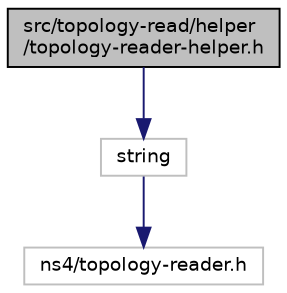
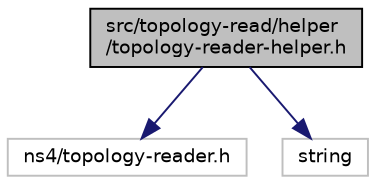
edge "string" -> "ns4/topology-reader.h": now "src/topology-read/helper /topology-reader-helper.h" -> "ns4/topology-reader.h"
